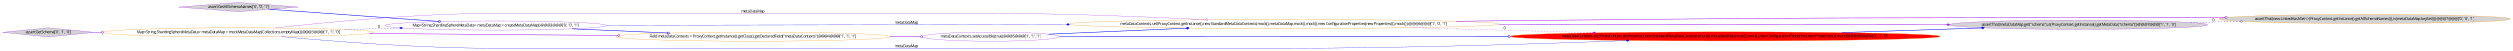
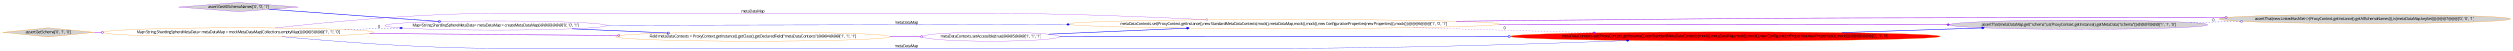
node "assertGetSchema['0', '1', '0']": color purple -> darkorange
